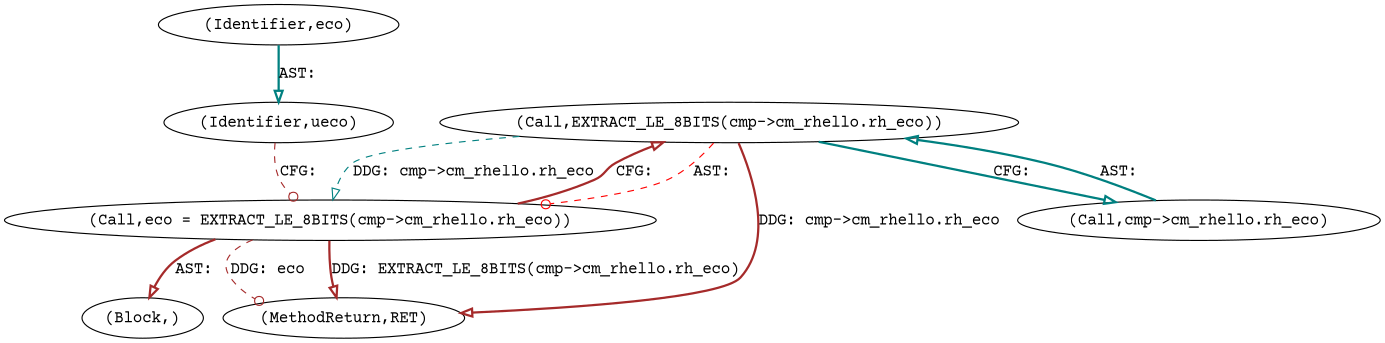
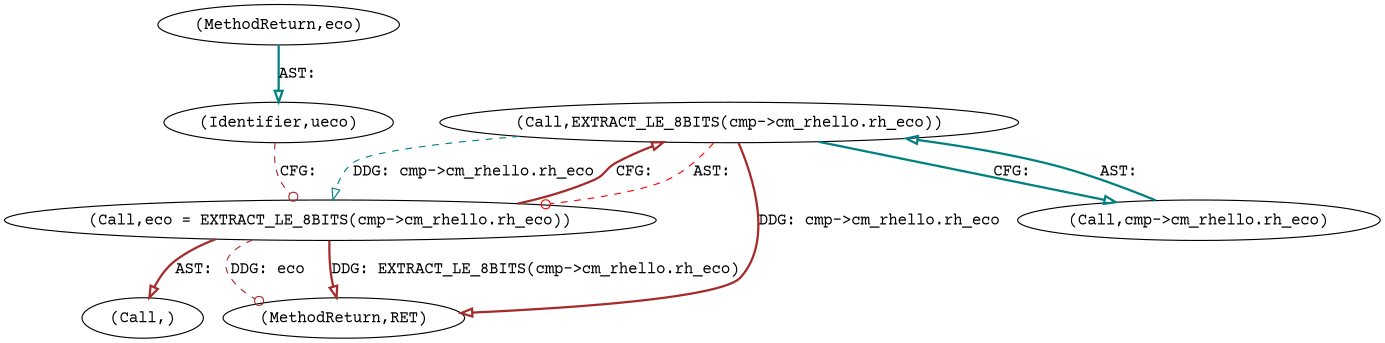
node "(Identifier,eco)": label "(Identifier,eco)" -> "(MethodReturn,eco)"
node "(Block,)": label "(Block,)" -> "(Call,)"
